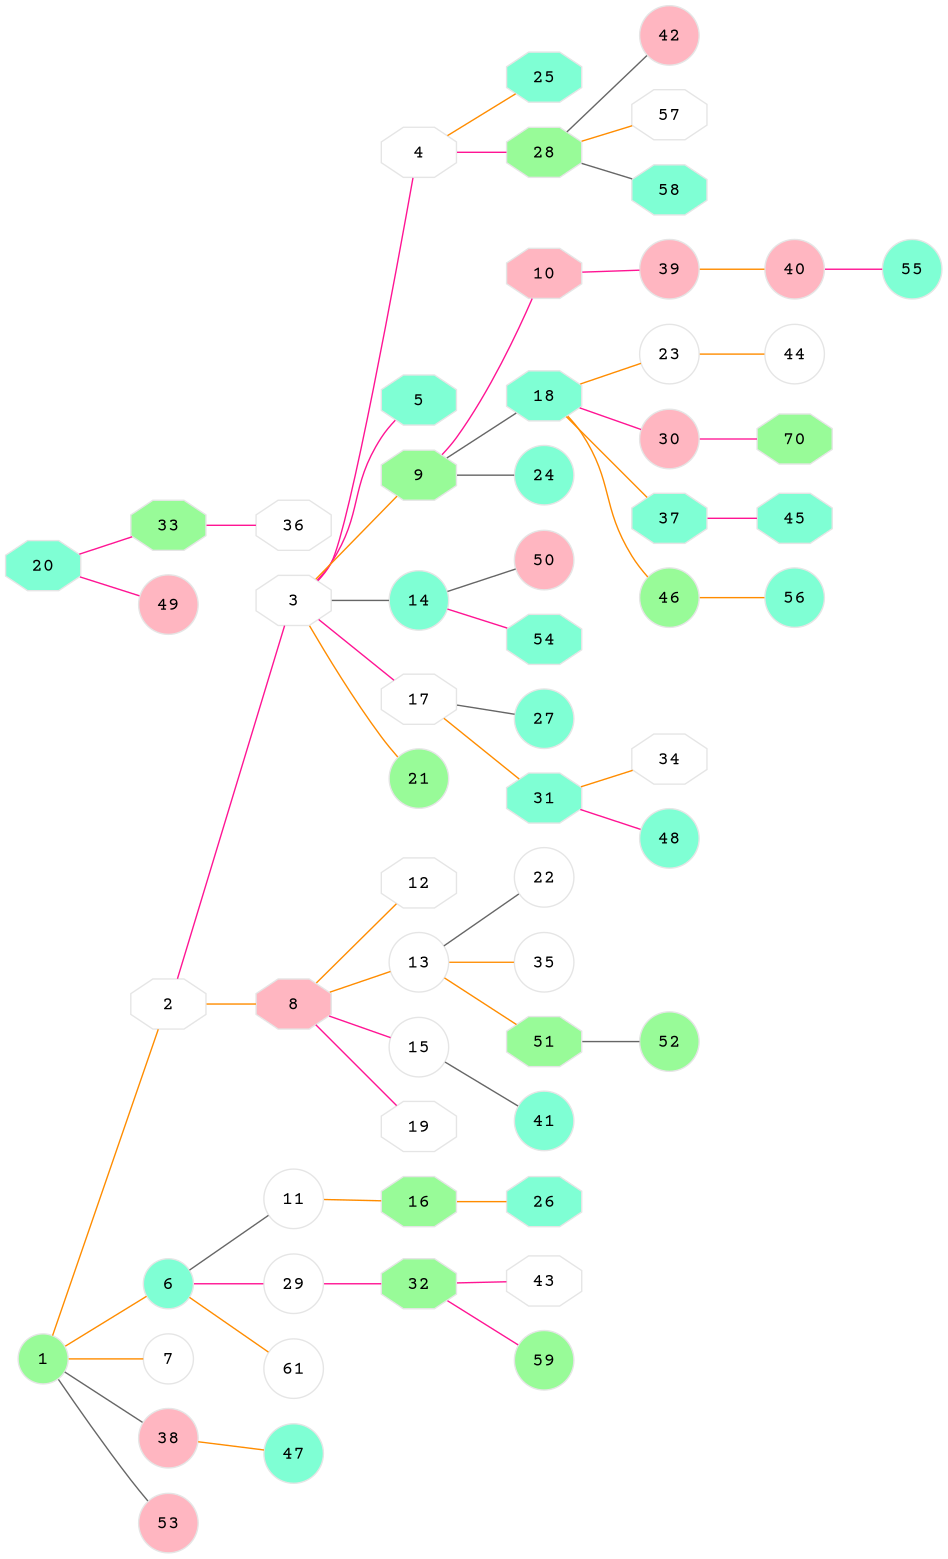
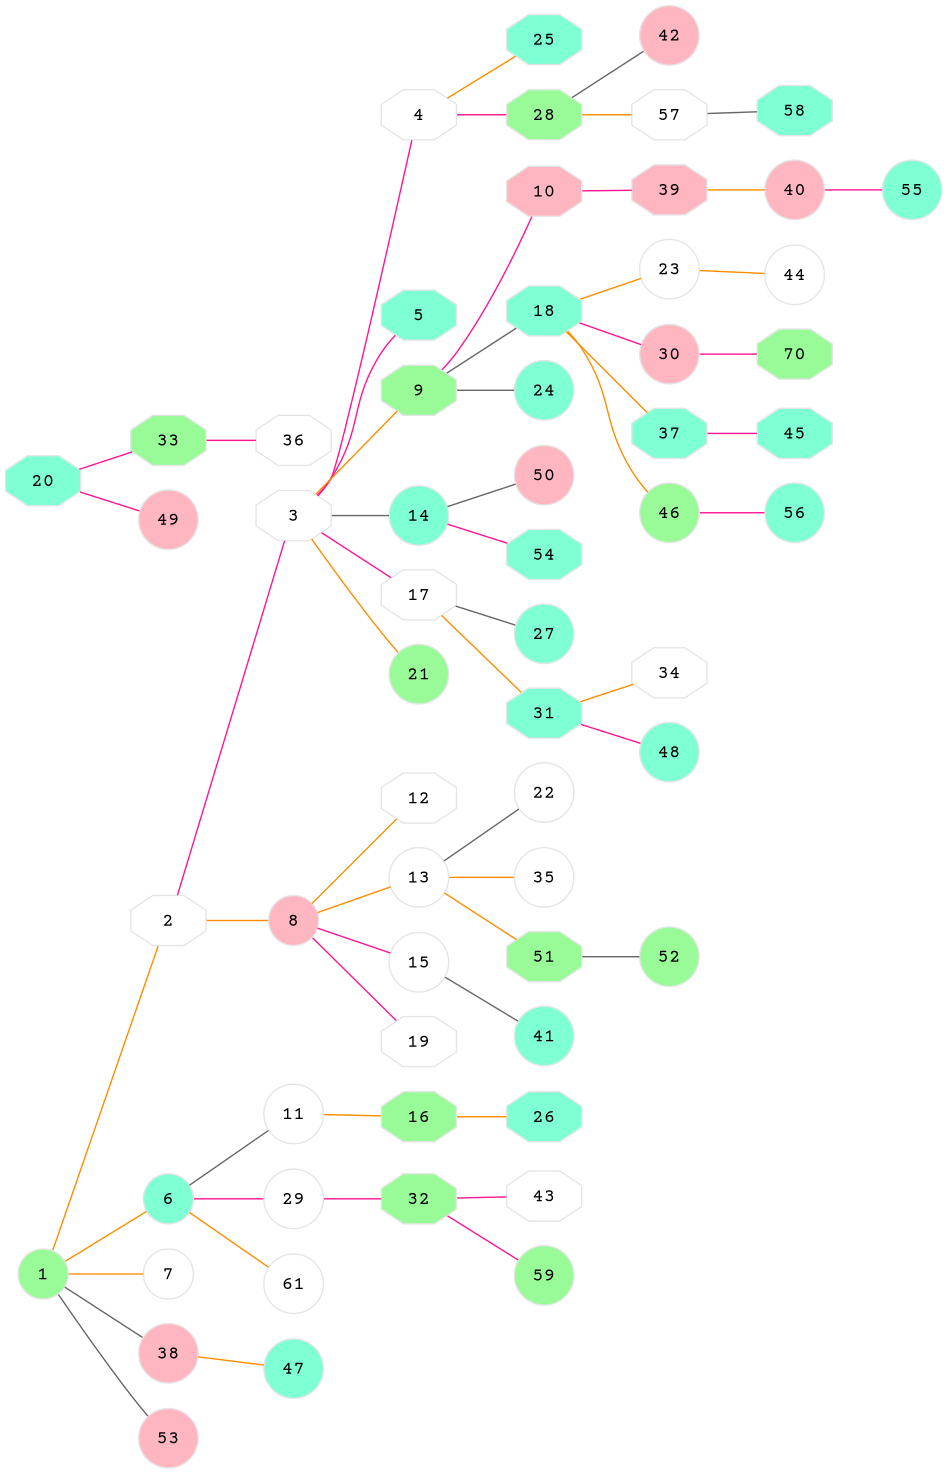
edge "28" -- "58": now "57" -- "58"
node "39": shape circle -> octagon
edge "46" -- "56": color darkorange -> deeppink
node "8": shape octagon -> circle
